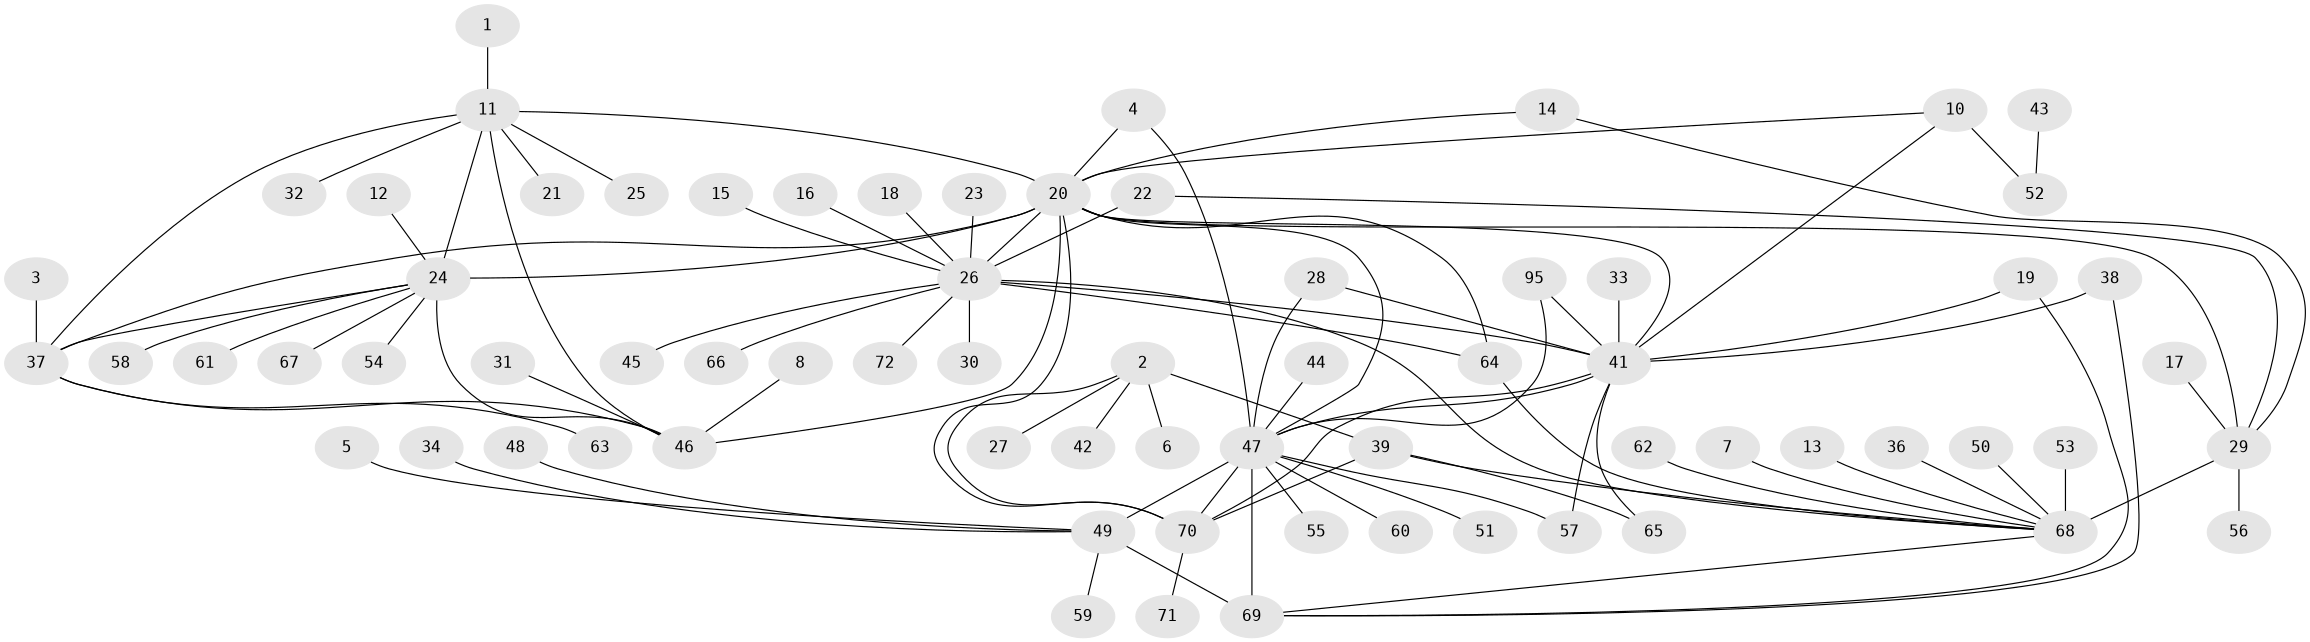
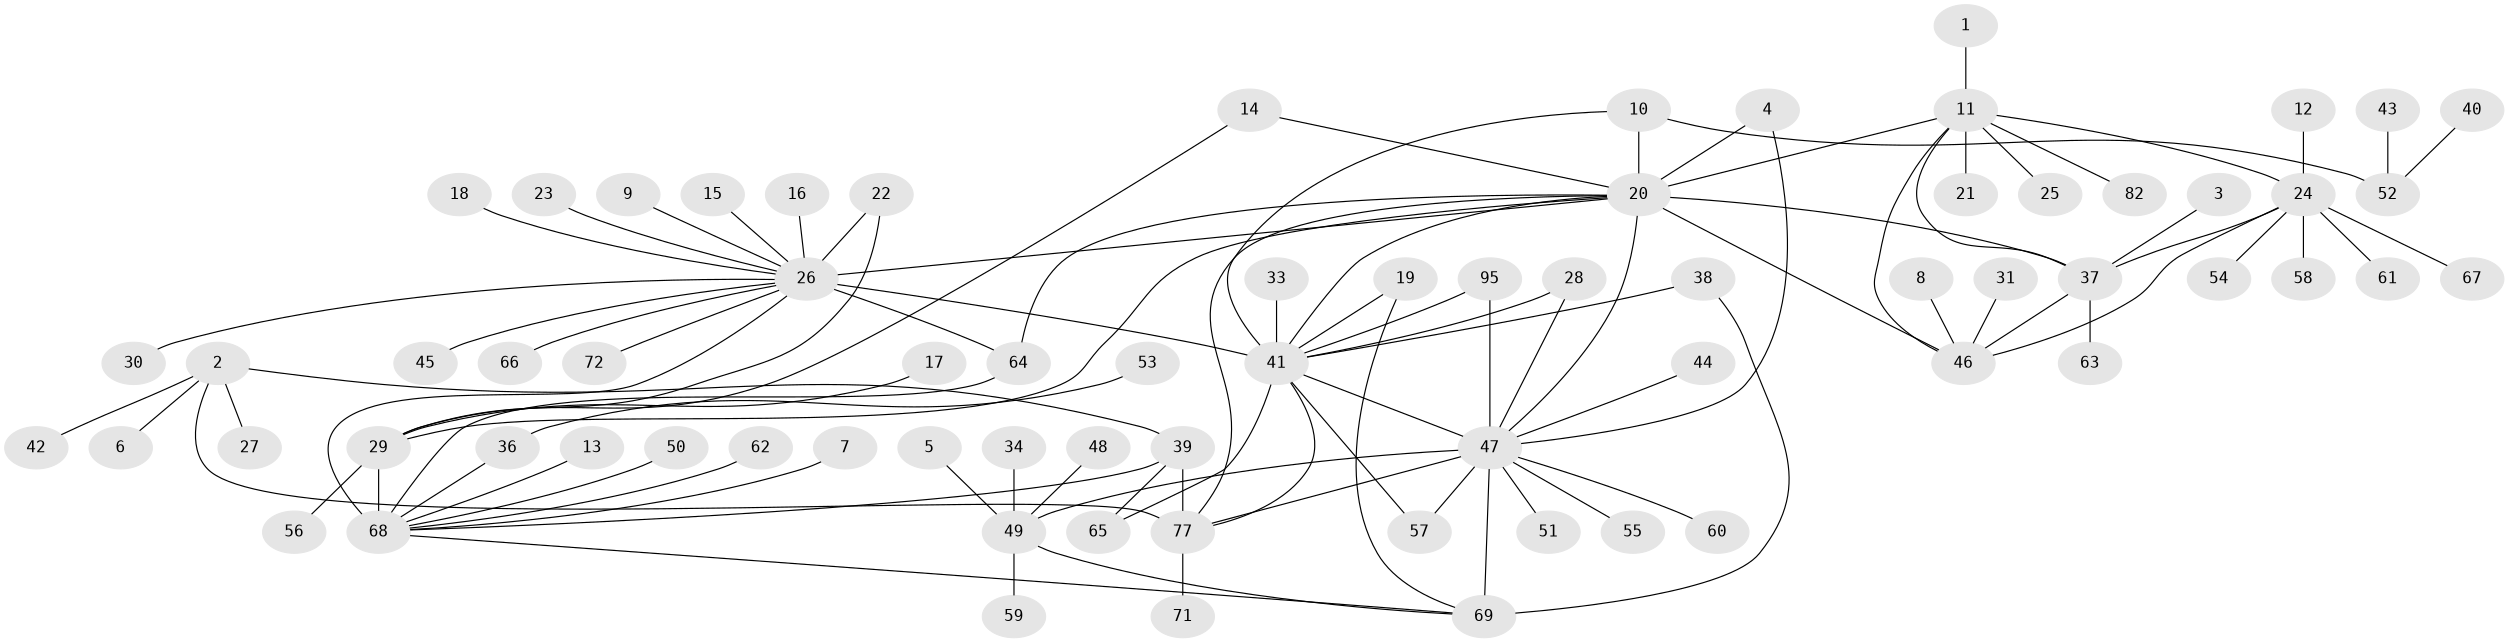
node "40": added
node "32": label "32" -> "82"
node "9": added
edge "20" -- "24": removed
edge "53" -- "68": now "53" -- "36"
node "70": label "70" -> "77"
